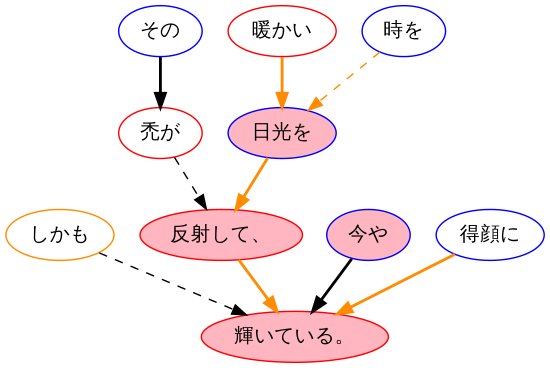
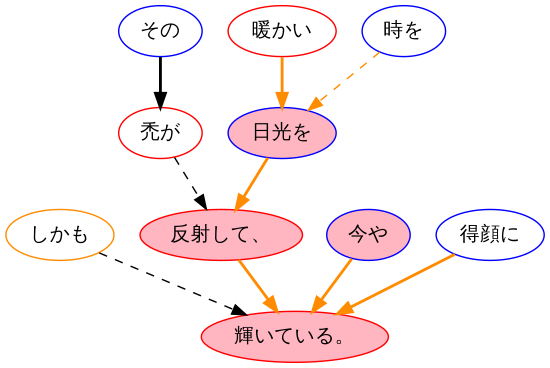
edge "今や" -> "輝いている。": color black -> darkorange
